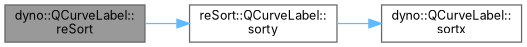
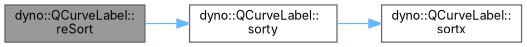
node "reSort::QCurveLabel:: sorty": label "reSort::QCurveLabel:: sorty" -> "dyno::QCurveLabel:: sorty"
